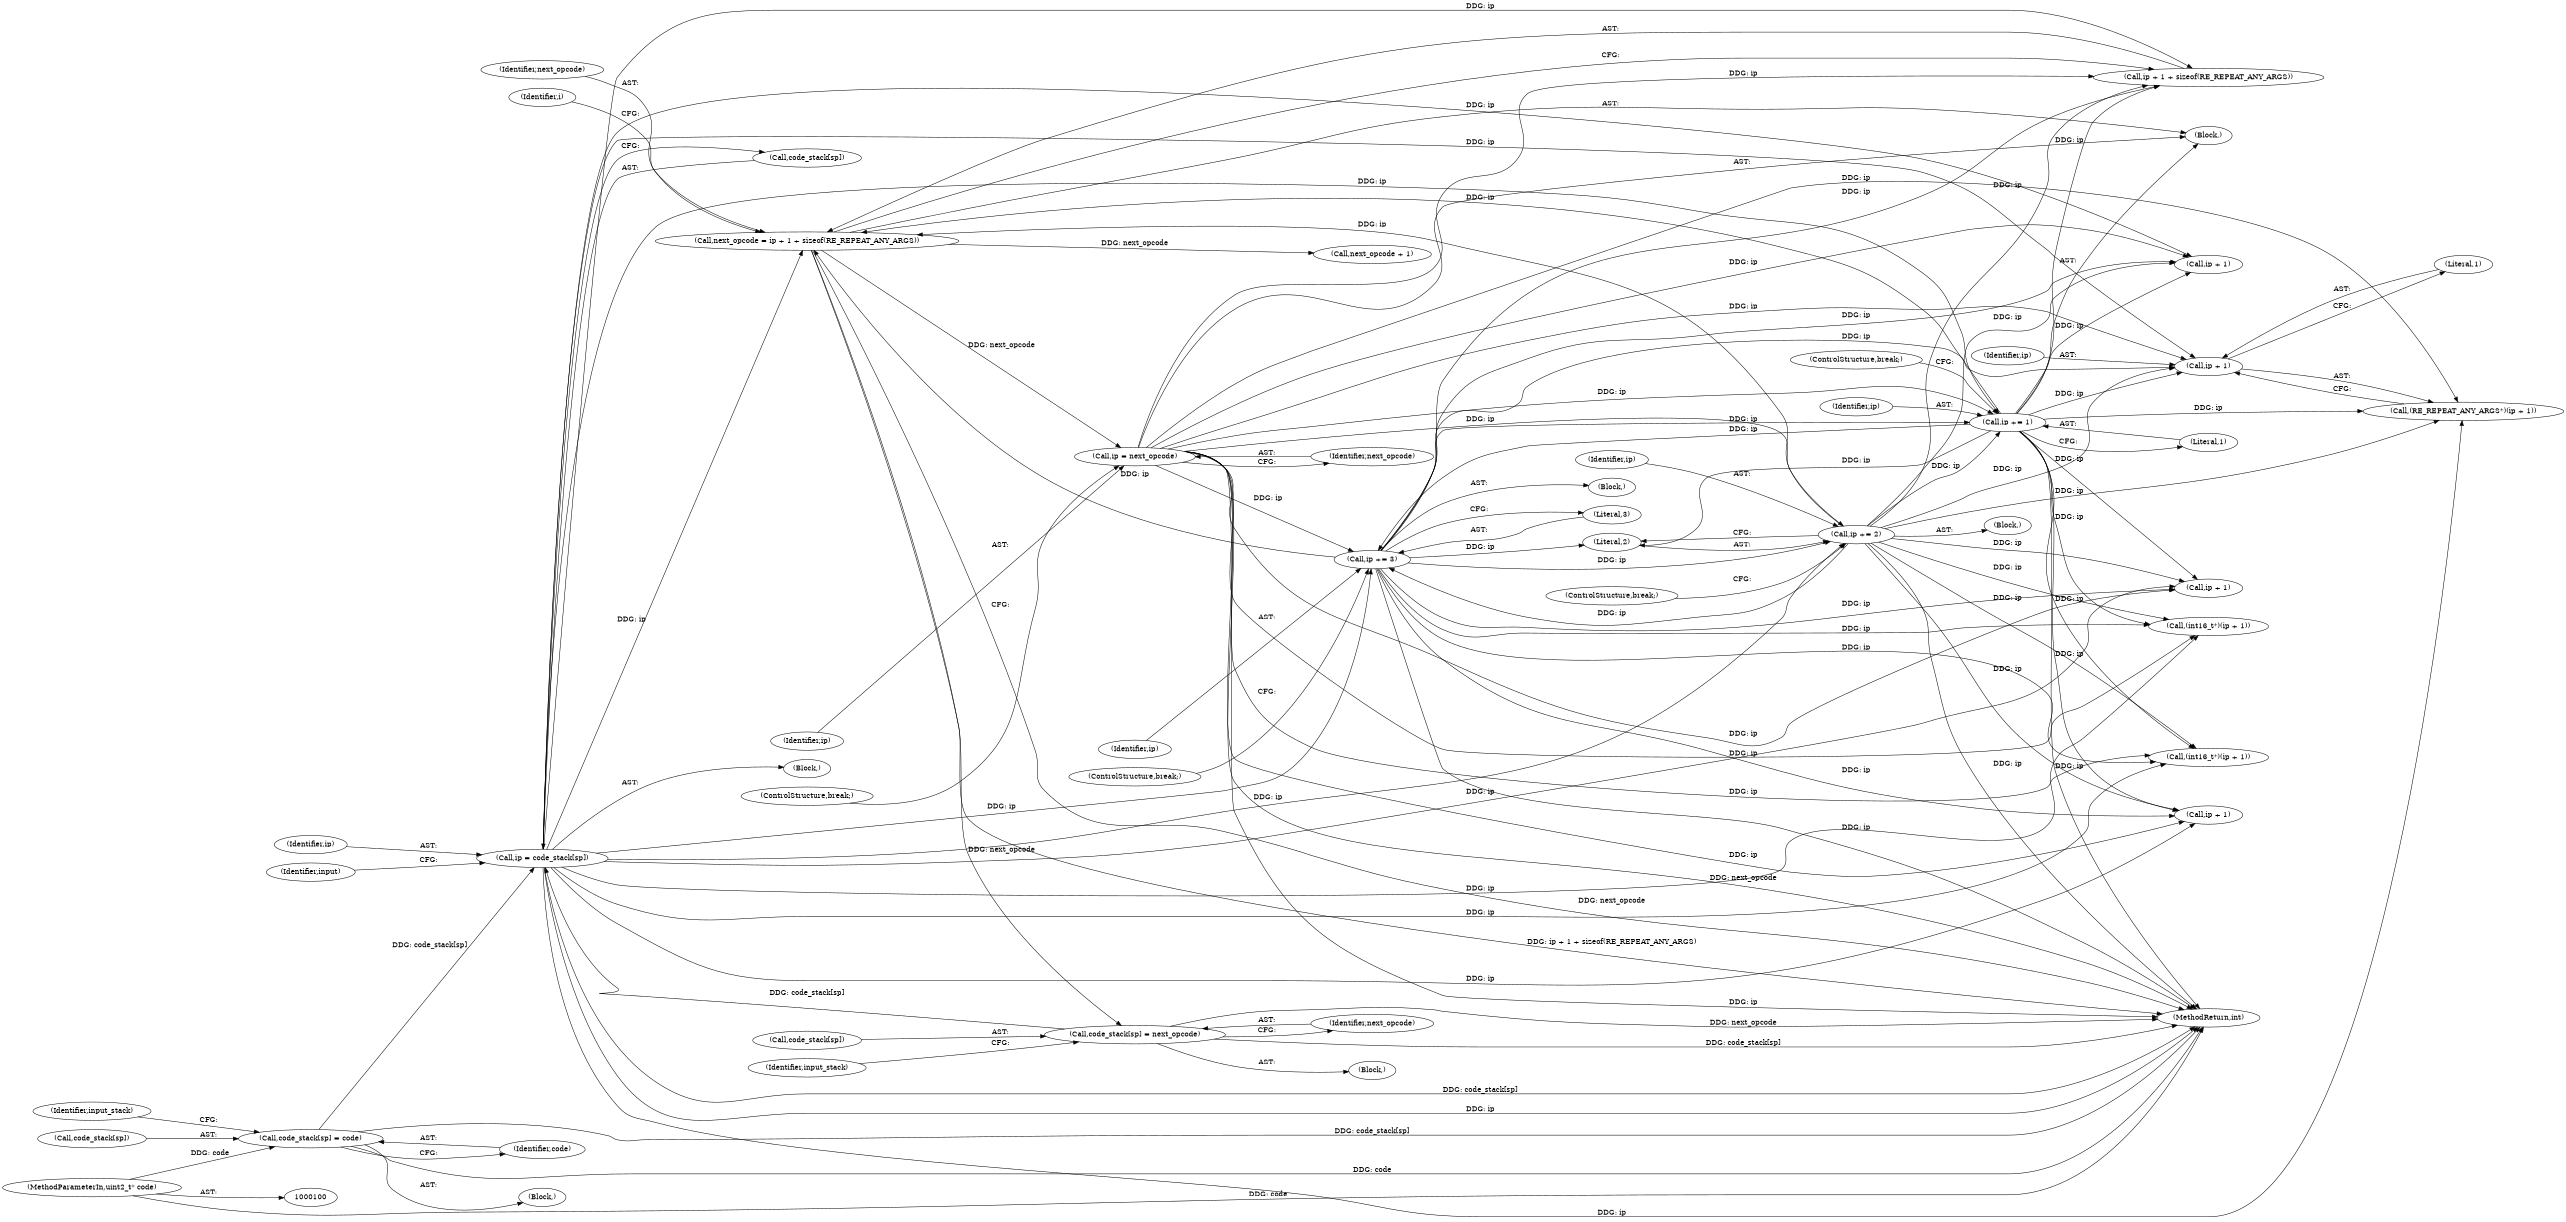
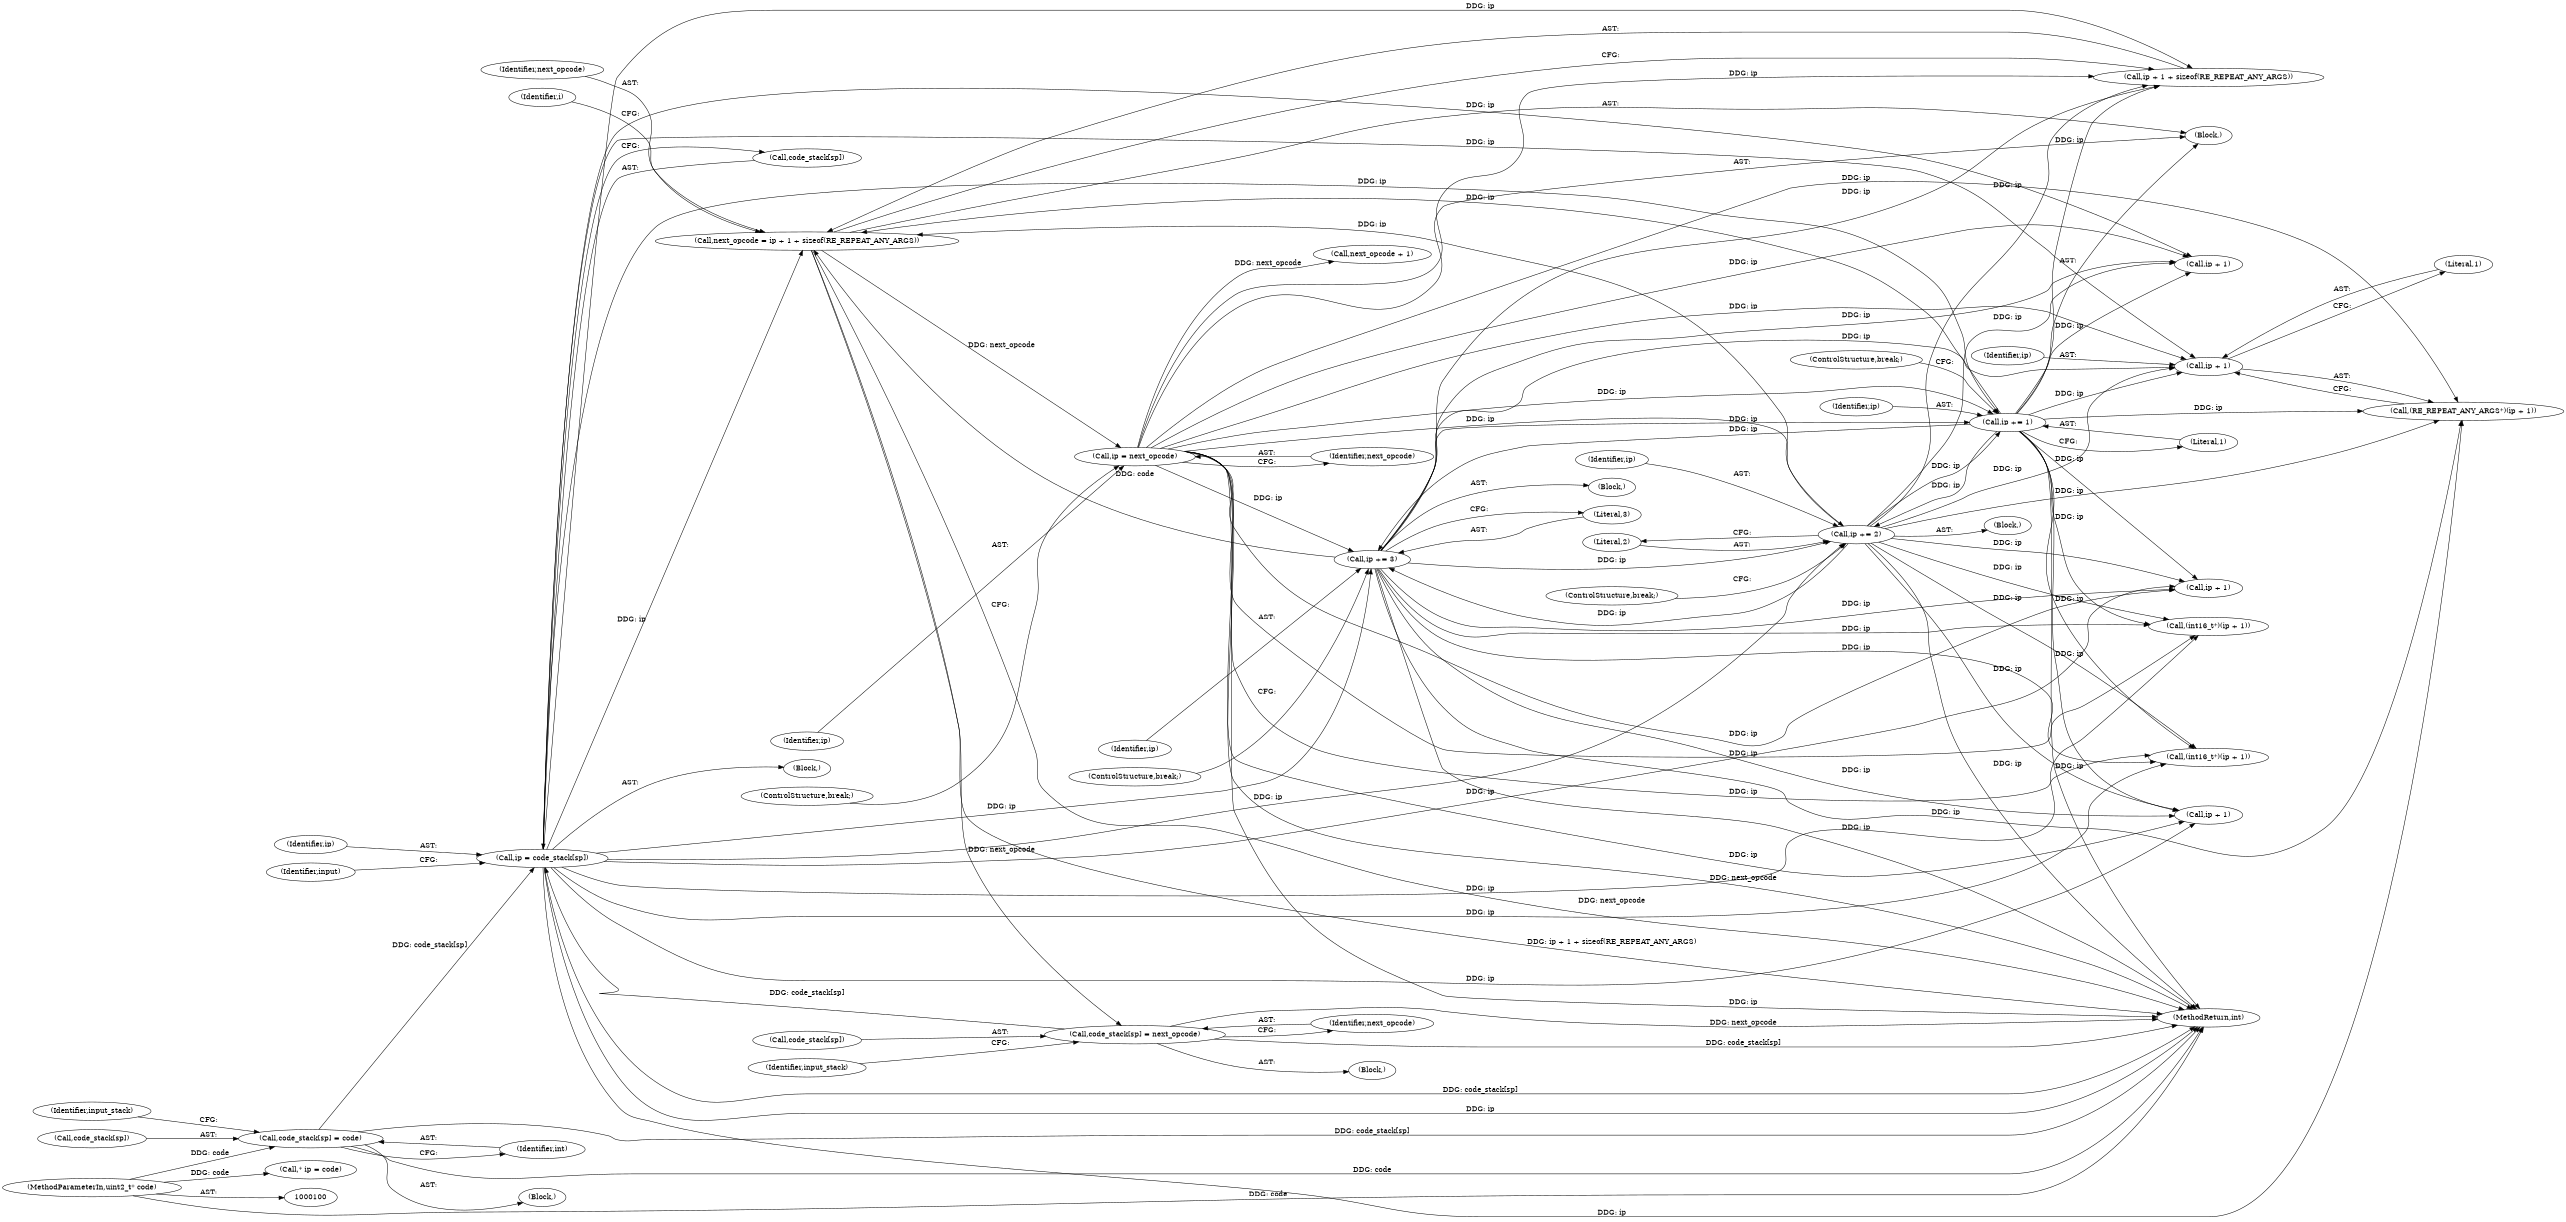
edge "(Call,next_opcode = ip + 1 + sizeof(RE_REPEAT_ANY_ARGS))" -> "(Call,next_opcode + 1)": now "(Call,ip = next_opcode)" -> "(Call,next_opcode + 1)"
edge "(Call,ip += 1)" -> "(Literal,2)": now "(Call,ip += 1)" -> "(Call,ip += 2)"
edge "(Call,ip += 3)" -> "(Call,next_opcode = ip + 1 + sizeof(RE_REPEAT_ANY_ARGS))": label "DDG: ip" -> "DDG: code"
edge "(Call,ip += 3)" -> "(Literal,2)": now "(Call,ip += 3)" -> "(Call,(RE_REPEAT_ANY_ARGS*)(ip + 1))"
node "(Identifier,code)": label "(Identifier,code)" -> "(Identifier,int)"
node "(Call,* ip = code)": added
